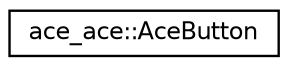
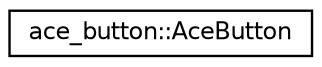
node "ace_ace::AceButton": label "ace_ace::AceButton" -> "ace_button::AceButton"
